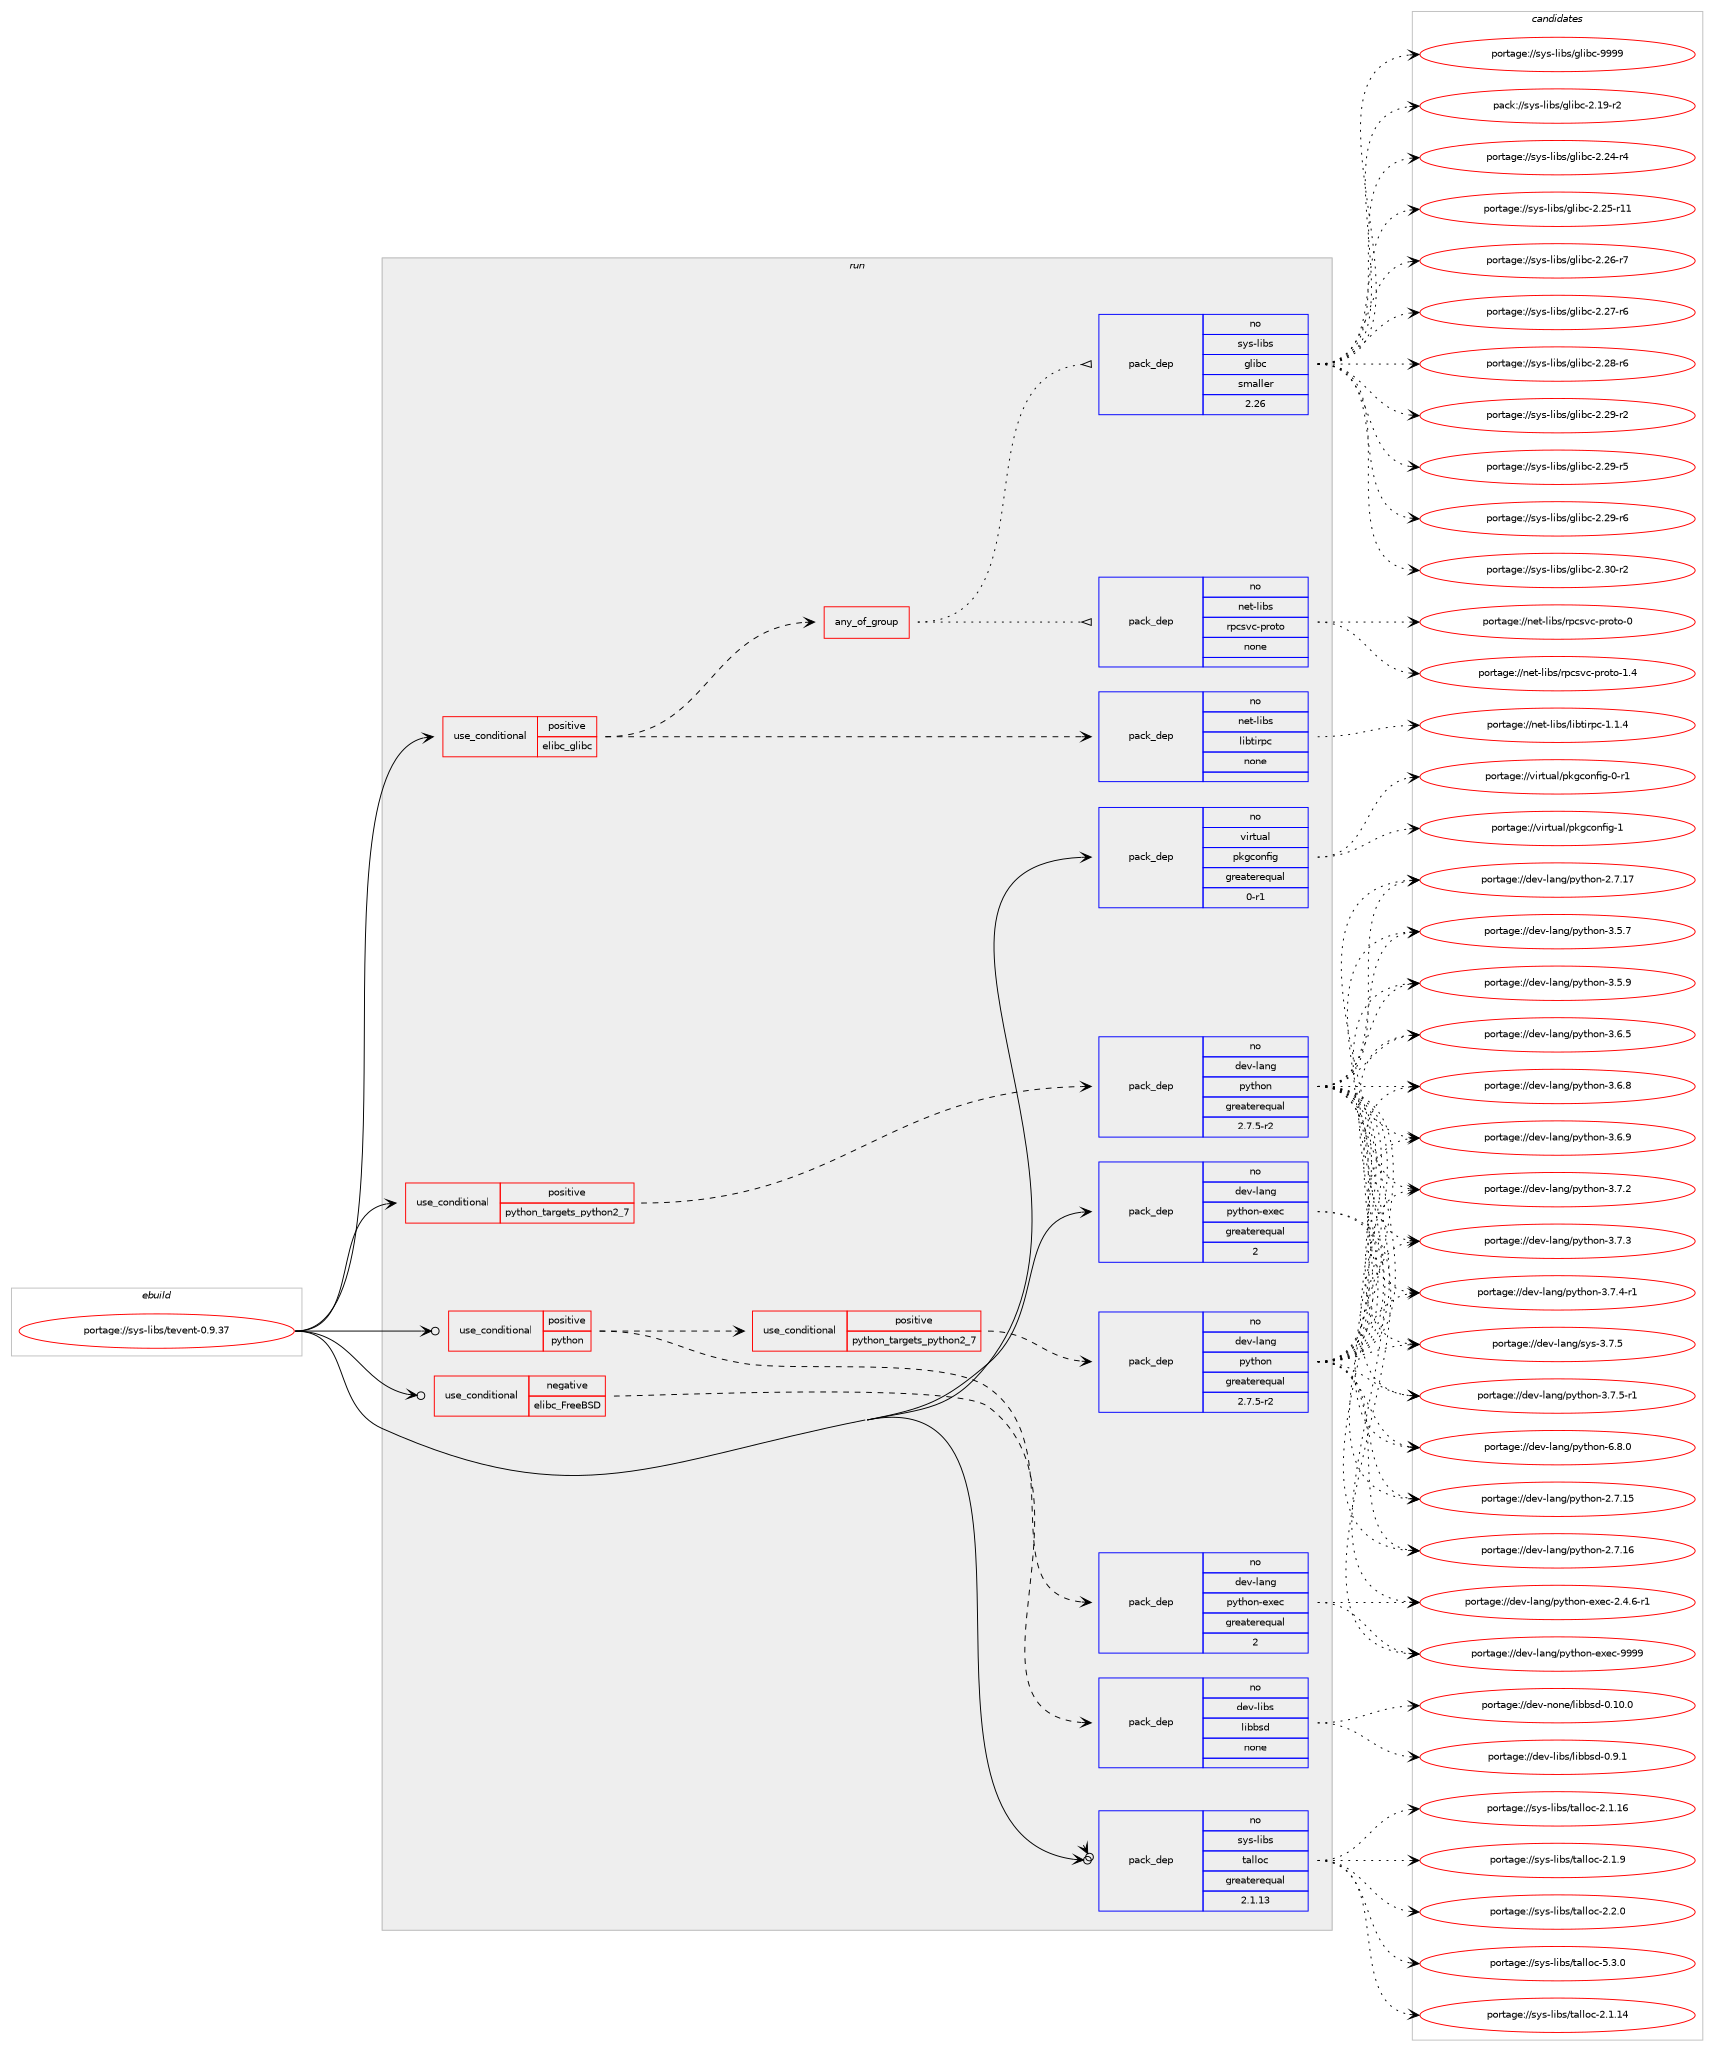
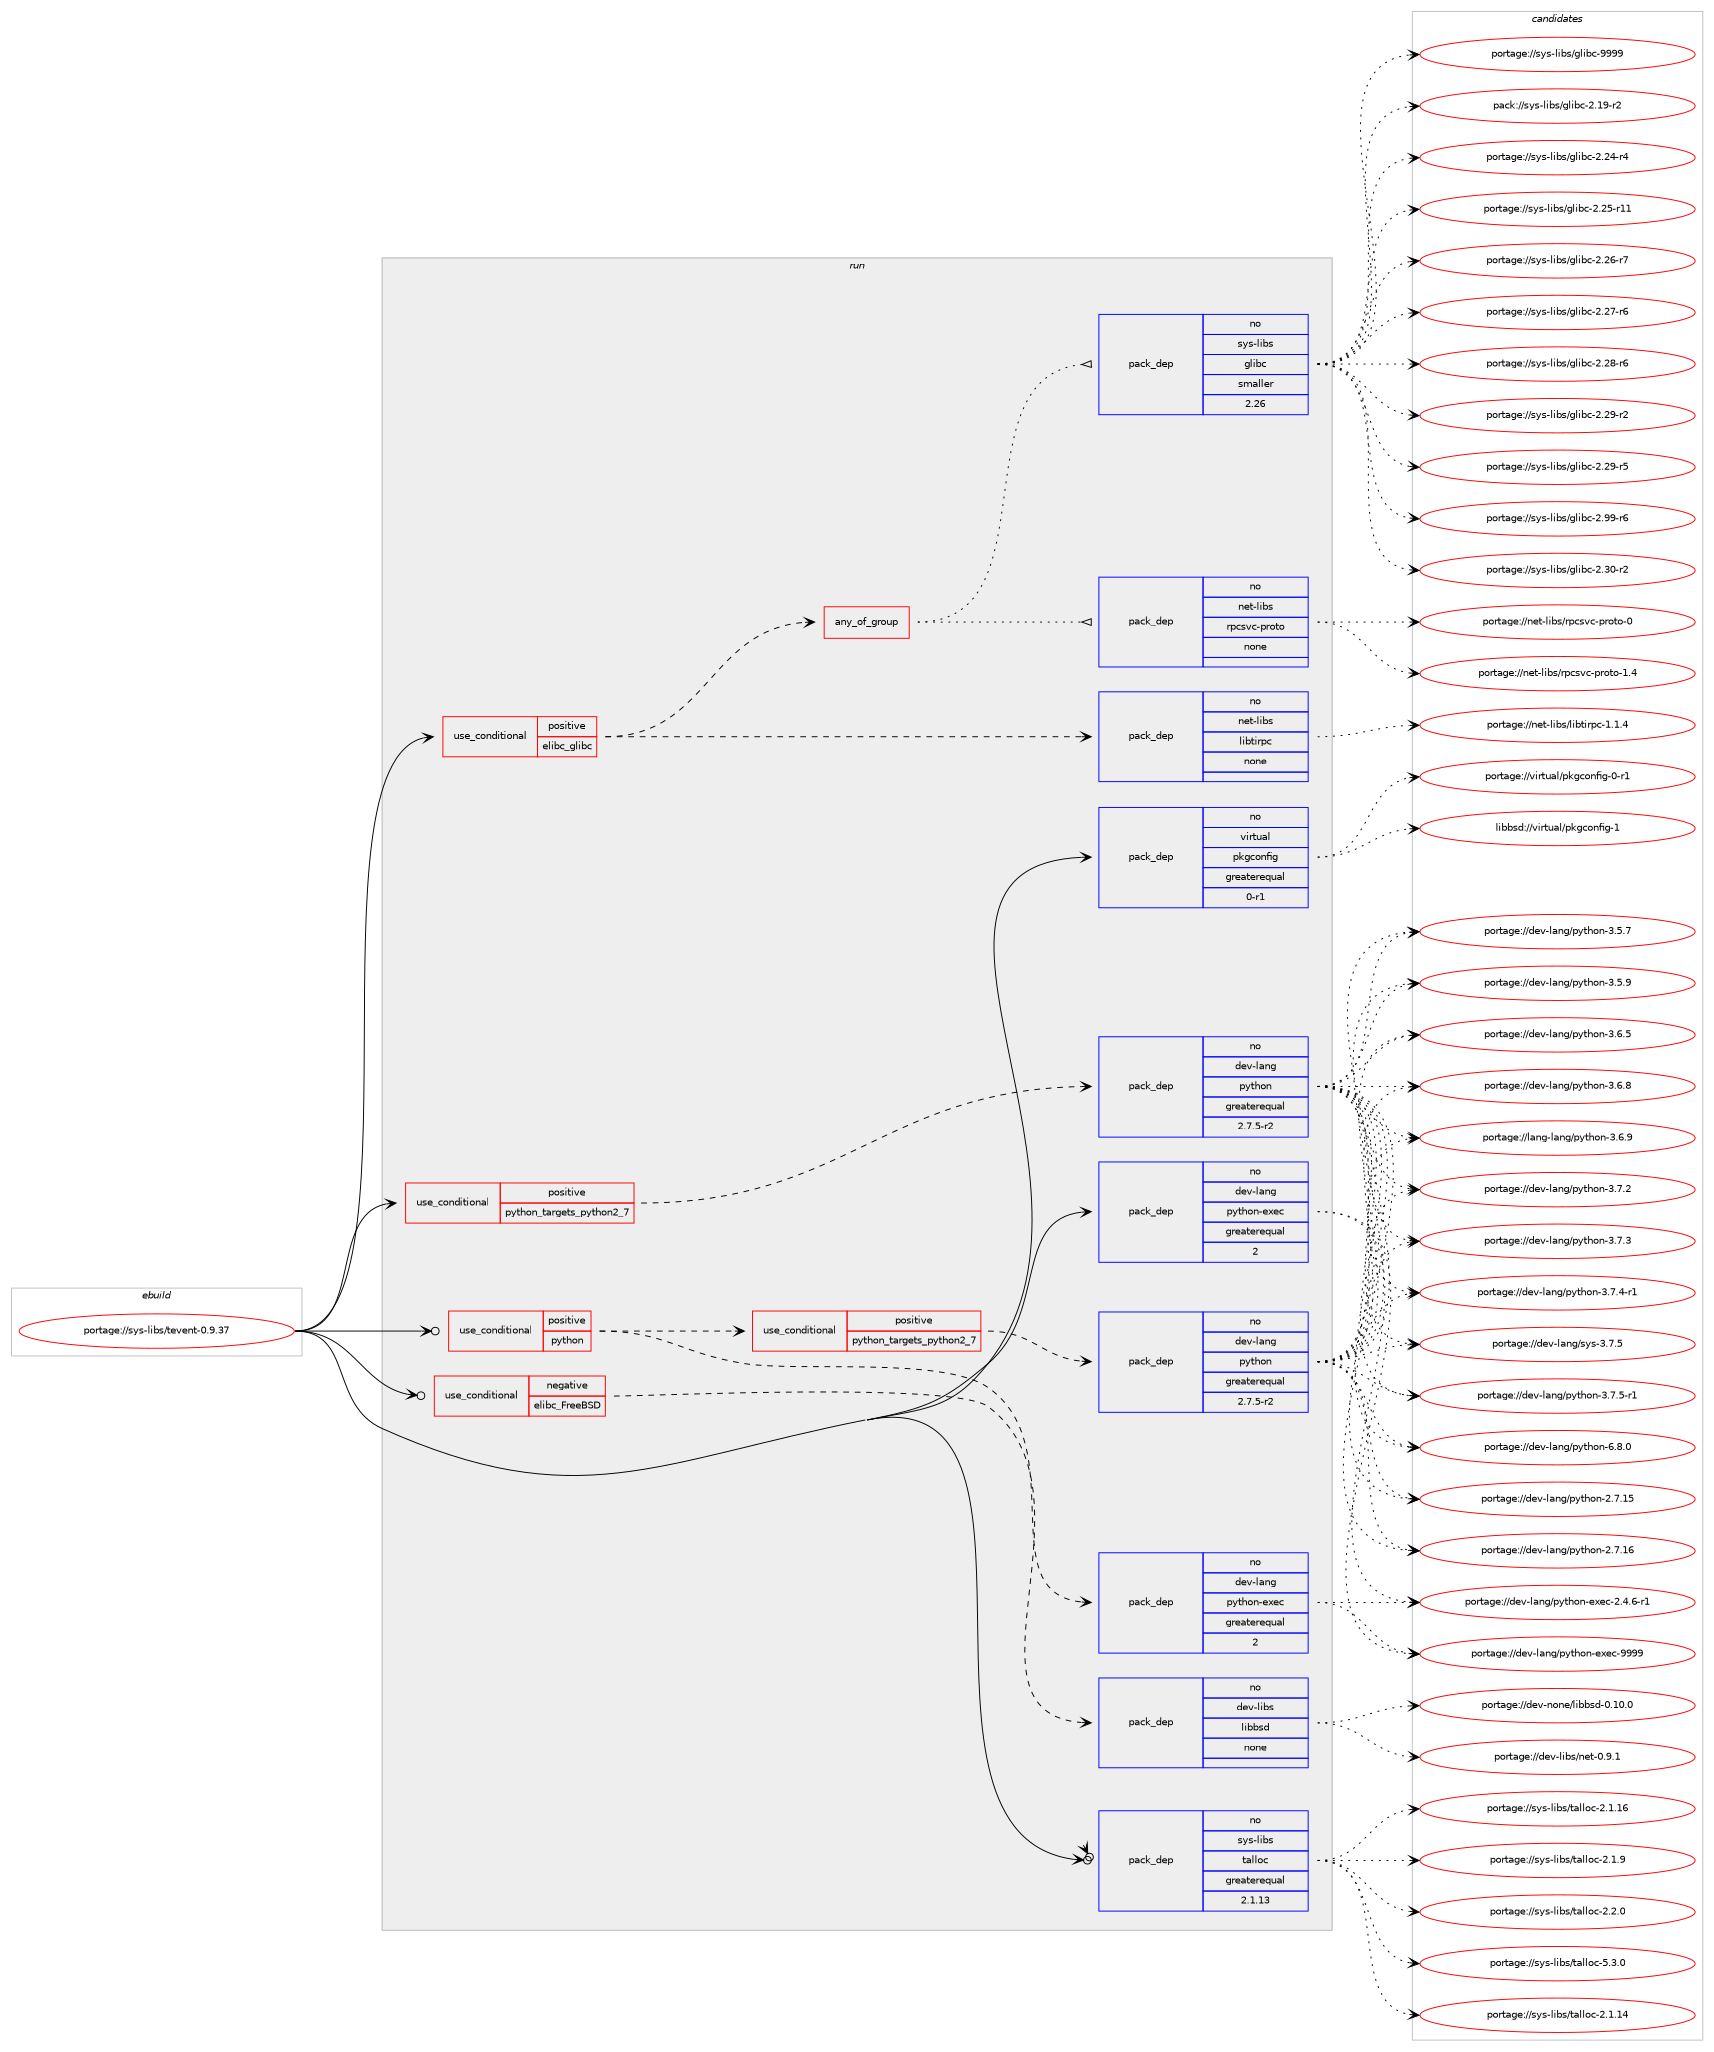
node "portage://sys-libs/glibc-2.29-r6": label "portage://sys-libs/glibc-2.29-r6" -> "portage://sys-libs/glibc-2.99-r6"
node "portage://virtual/pkgconfig-1": label "portage://virtual/pkgconfig-1" -> "libbsd://virtual/pkgconfig-1"
node "portage://dev-lang/python-2.7.17": removed
node "portage://dev-lang/python-3.6.9": label "portage://dev-lang/python-3.6.9" -> "portage://lang-lang/python-3.6.9"
node "portage://dev-libs/libbsd-0.9.1": label "portage://dev-libs/libbsd-0.9.1" -> "portage://dev-libs/net-0.9.1"
